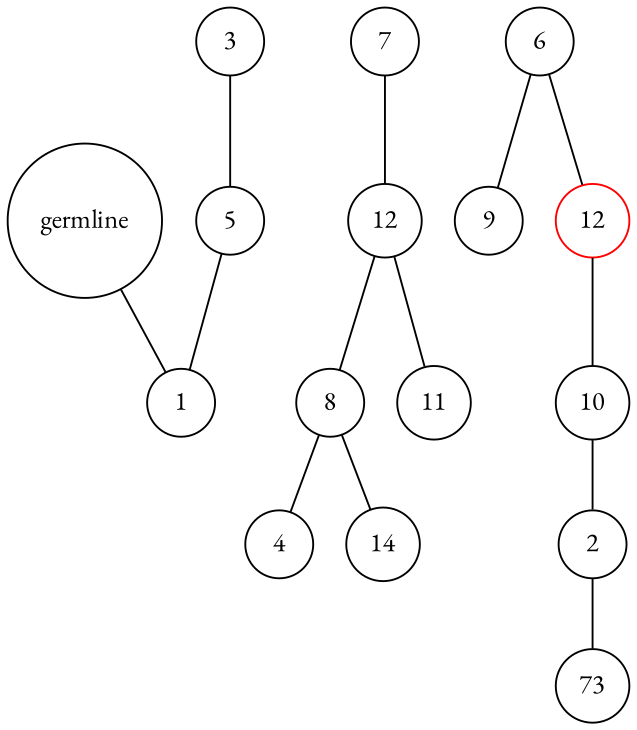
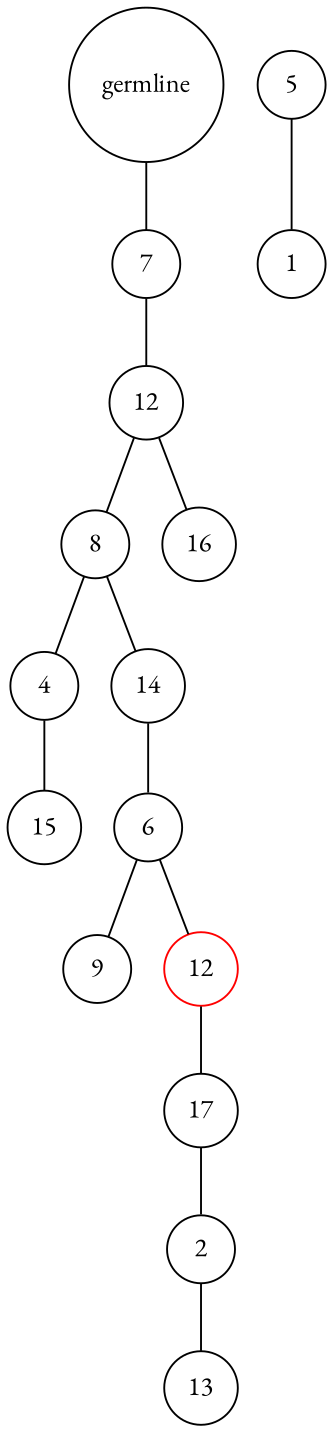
node "3": removed
edge "germline" -- "1": now "germline" -- "7"
node "11": label "11" -> "16"
node "10": label "10" -> "17"
node "73": label "73" -> "13"
edge "14" -- "6": added
node "15": added
